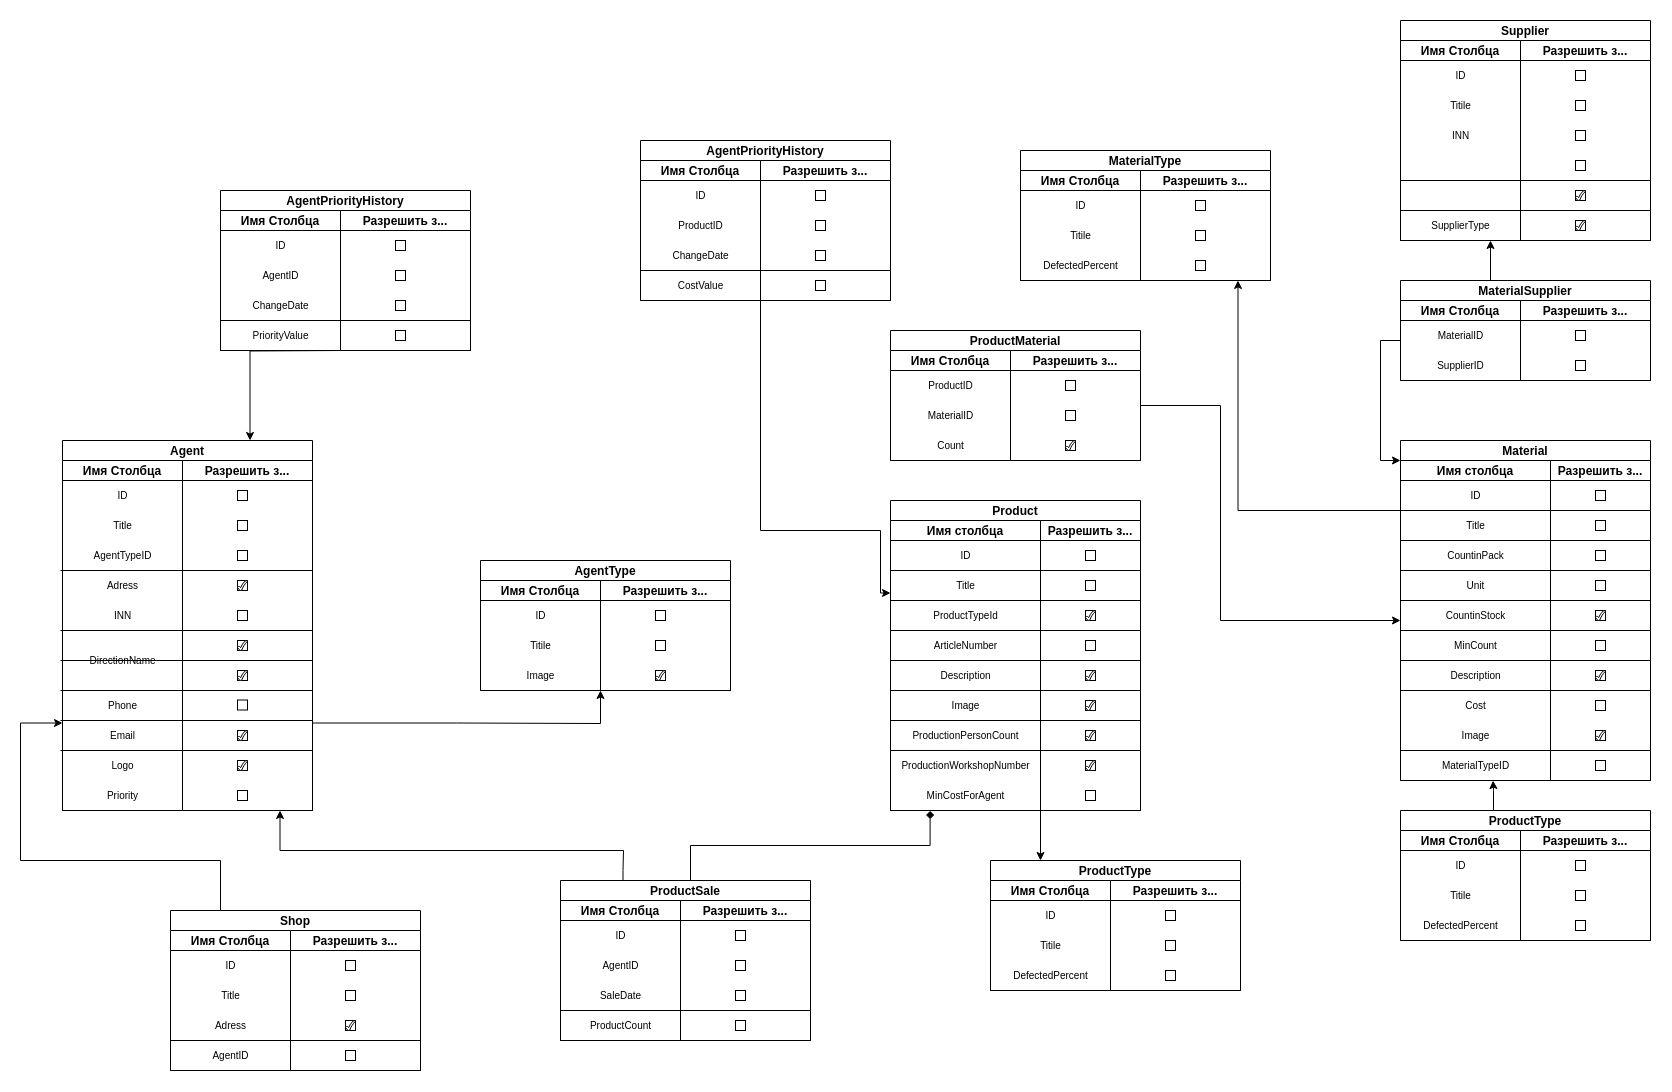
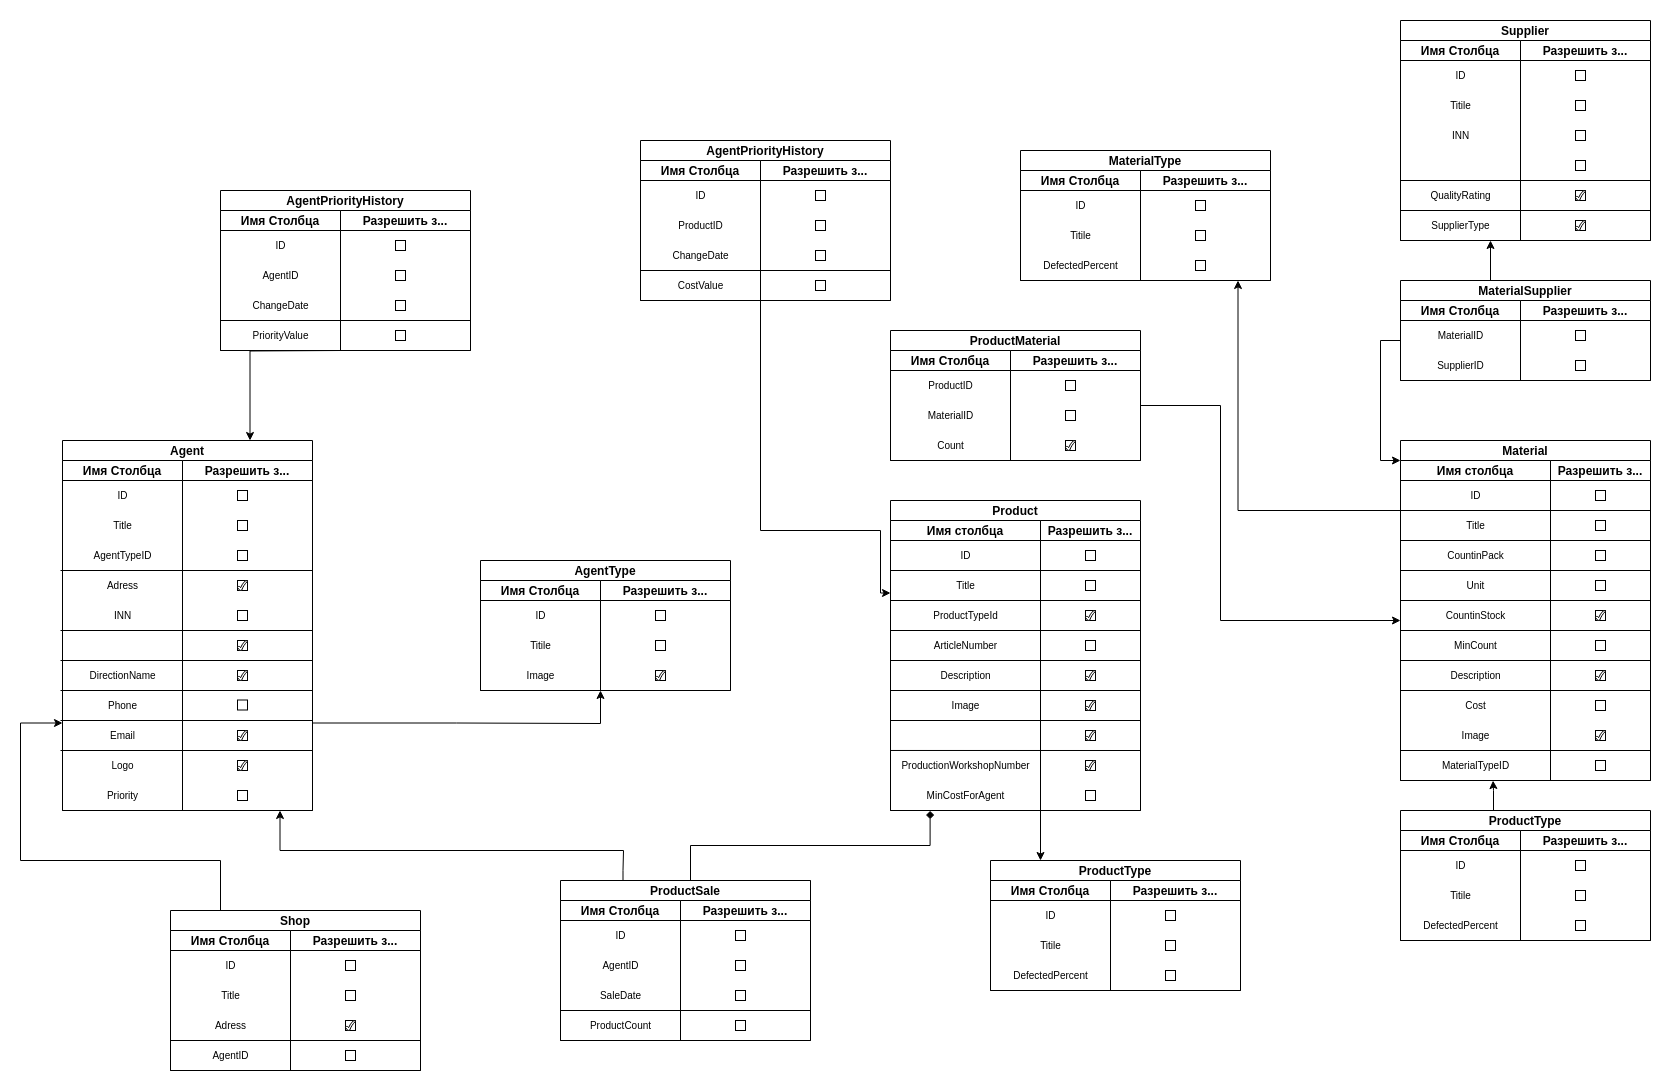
node "QualityRating": added
node "DirectionName": moved (123, 661) -> (123, 676)
node "ProductionPersonCount": removed
